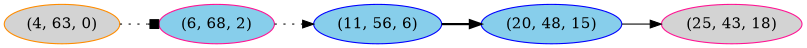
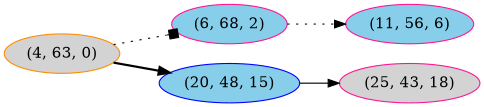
node "(11, 56, 6)": color blue -> deeppink
edge "(11, 56, 6)" -> "(20, 48, 15)": now "(4, 63, 0)" -> "(20, 48, 15)"
